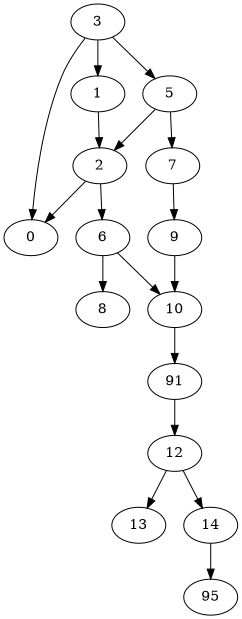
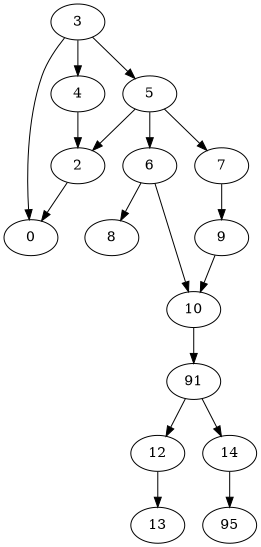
node "1": label "1" -> "4"
edge "2" -> "6": now "5" -> "6"
edge "12" -> "14": now "91" -> "14"
